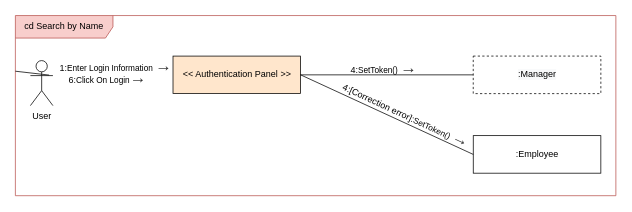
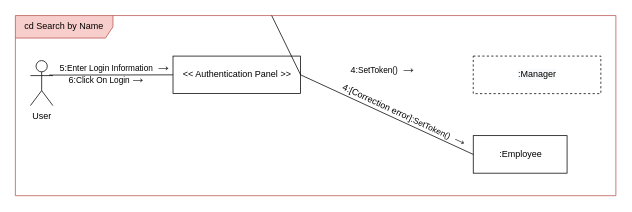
node "1:Enter Login Information →": label "1:Enter Login Information →" -> "5:Enter Login Information →"
edge "User" -- "cd Search by Name": now "User" -- "<< Authentication Panel >>"
node "<< Authentication Panel >>": fillcolor #ffe6cc -> #ffffff
edge "<< Authentication Panel >>" -- ":Manager": now "<< Authentication Panel >>" -- "cd Search by Name"
node ":Employee": size 128x38 -> 94x38
